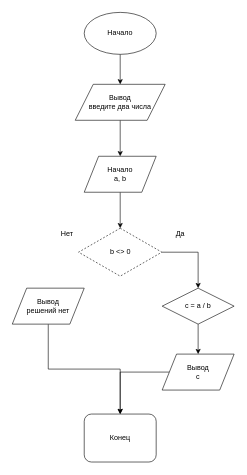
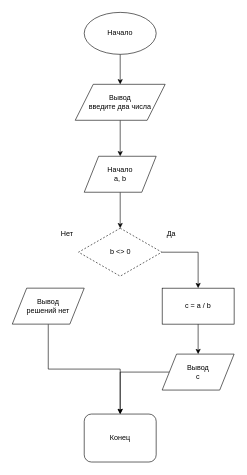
node "Да": moved (180, 234) -> (171, 234)
node "c = a / b": shape diamond -> rectangle
